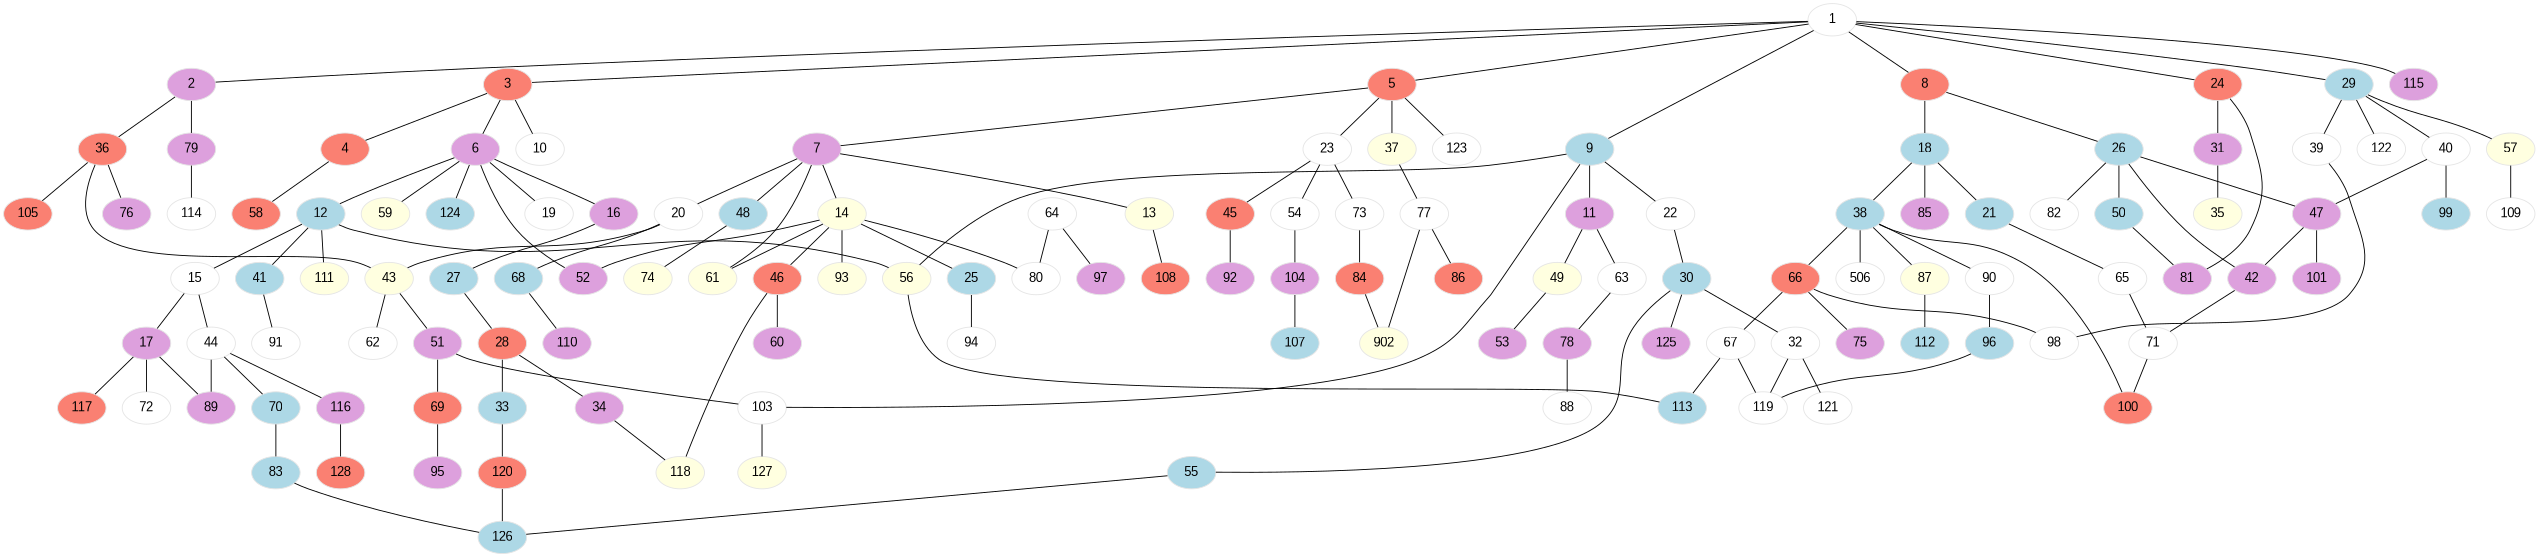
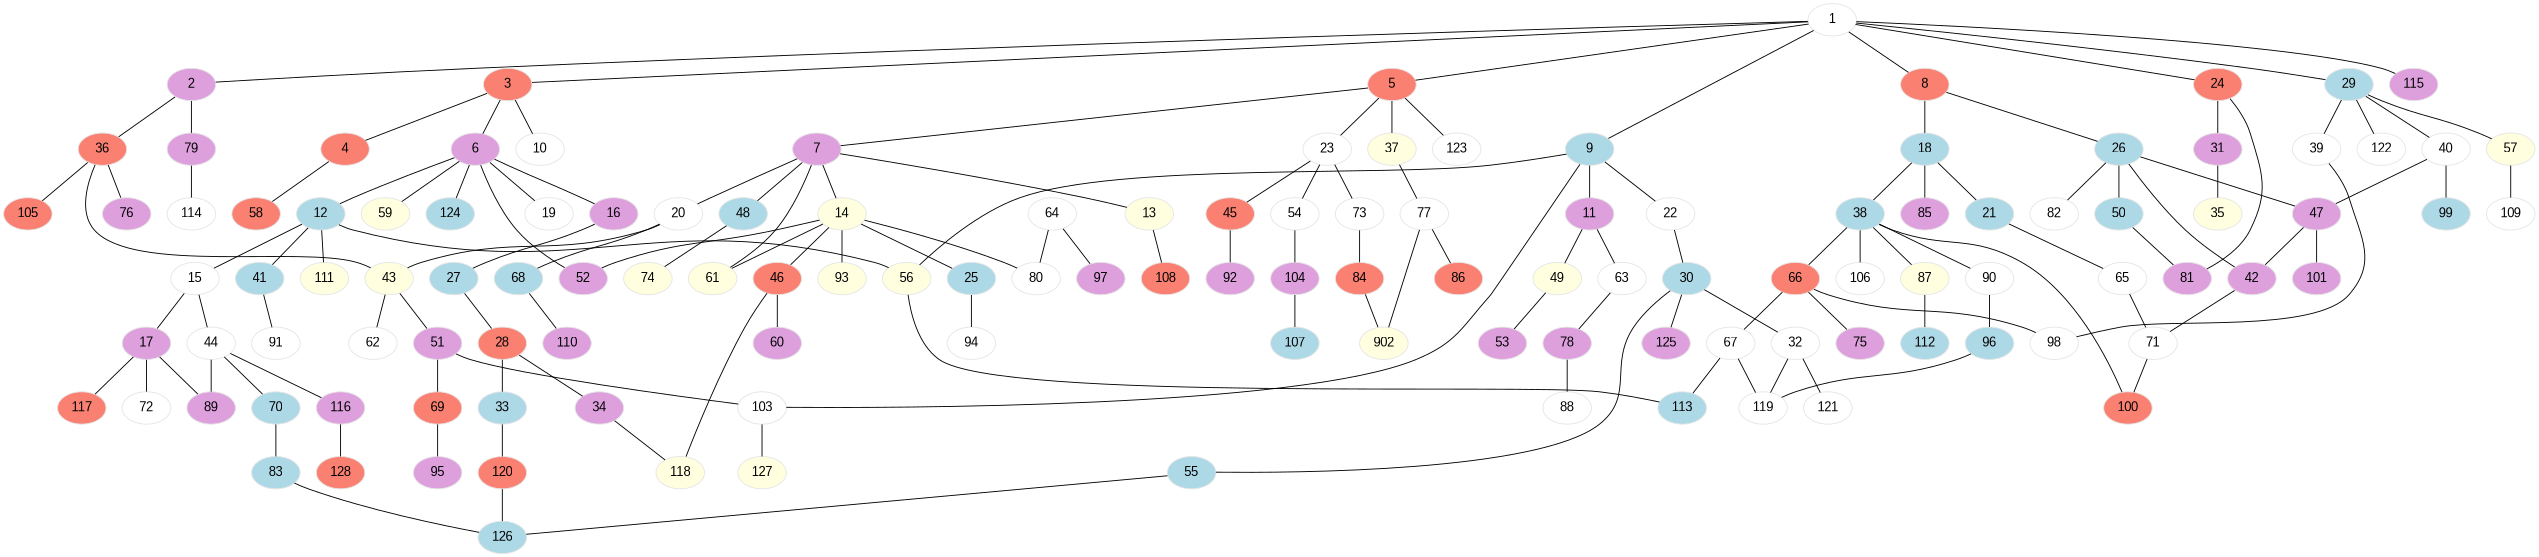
node "506": label "506" -> "106"
